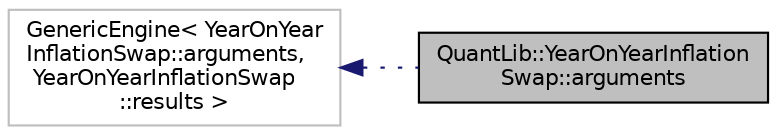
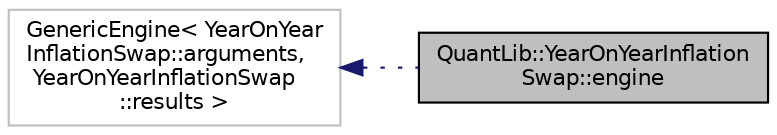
node "QuantLib::YearOnYearInflation Swap::arguments": label "QuantLib::YearOnYearInflation Swap::arguments" -> "QuantLib::YearOnYearInflation Swap::engine"
